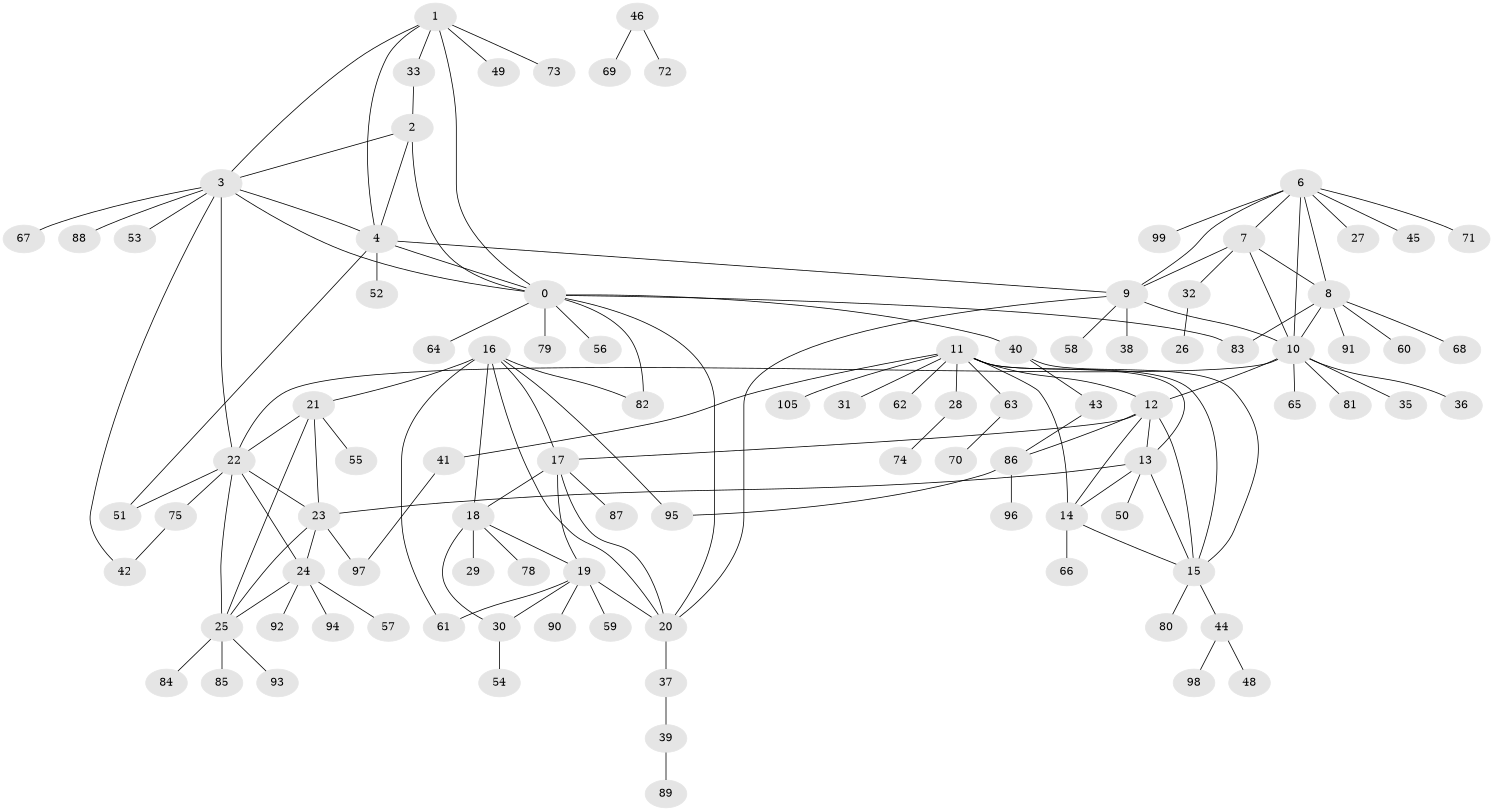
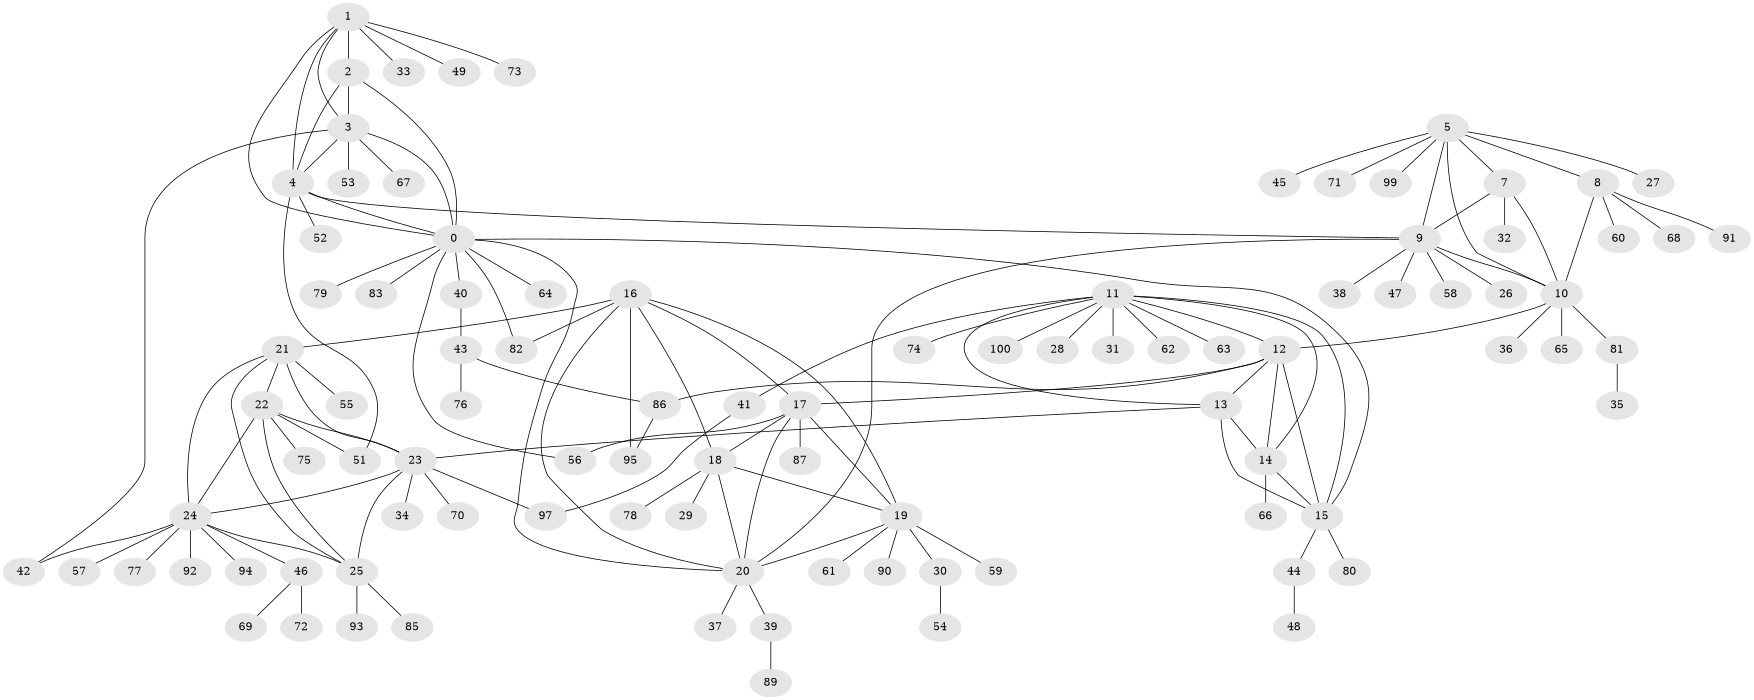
edge "33" -- "2": now "1" -- "2"
node "6": label "6" -> "5"
node "88": removed
edge "7" -- "8": removed
node "47": added
edge "8" -- "83": removed
edge "32" -- "26": now "9" -- "26"
edge "3" -- "22": removed
edge "10" -- "22": removed
edge "10" -- "35": now "81" -- "35"
edge "40" -- "15": now "0" -- "15"
node "76": added
node "105": label "105" -> "100"
edge "21" -- "24": added
edge "17" -- "56": added
edge "63" -- "70": now "23" -- "70"
edge "28" -- "74": now "11" -- "74"
edge "16" -- "61": now "16" -- "19"
node "34": added
node "96": removed
node "50": removed
edge "75" -- "42": now "24" -- "42"
edge "24" -- "46": added
node "77": added
edge "18" -- "30": now "18" -- "20"
node "84": removed
node "98": removed
edge "37" -- "39": now "20" -- "39"
